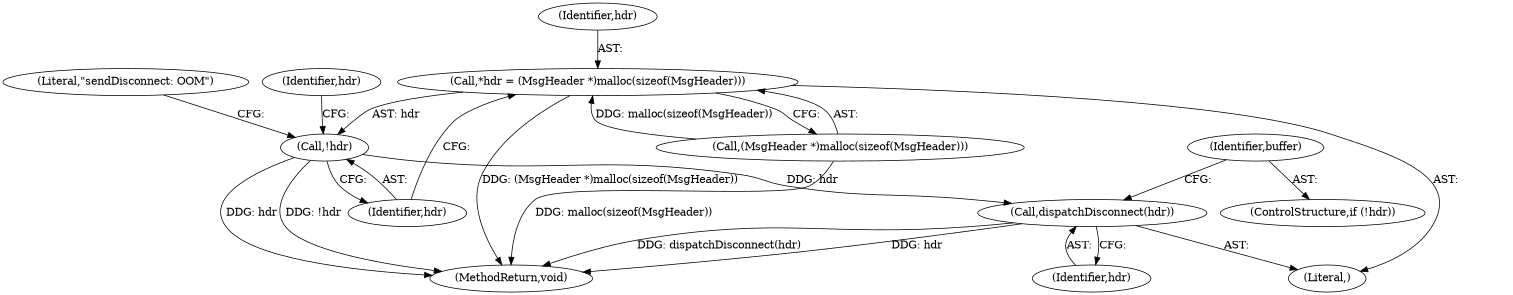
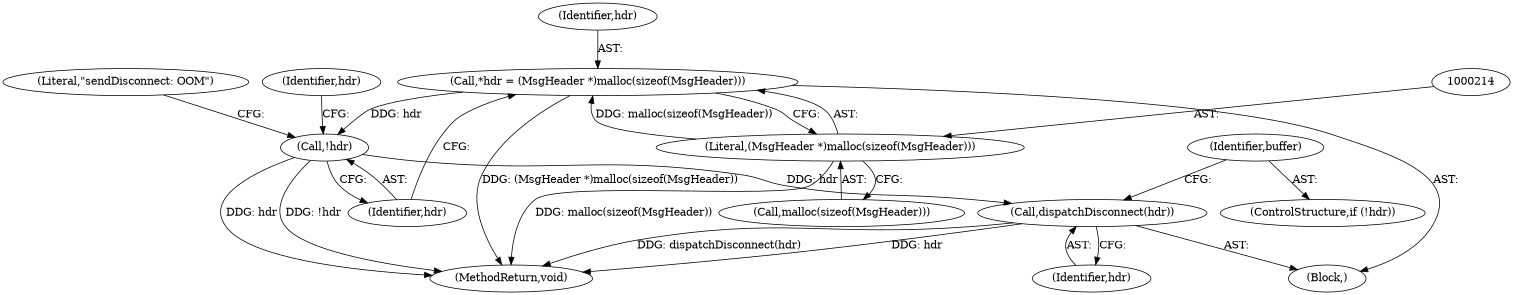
node "1000214": added
edge "(Call,*hdr = (MsgHeader *)malloc(sizeof(MsgHeader)))" -> "(Call,!hdr)": label "AST: hdr" -> "DDG: hdr"
node "(Call,(MsgHeader *)malloc(sizeof(MsgHeader)))": label "(Call,(MsgHeader *)malloc(sizeof(MsgHeader)))" -> "(Literal,(MsgHeader *)malloc(sizeof(MsgHeader)))"
node "(Call,malloc(sizeof(MsgHeader)))": added
node "(Literal,)": label "(Literal,)" -> "(Block,)"
